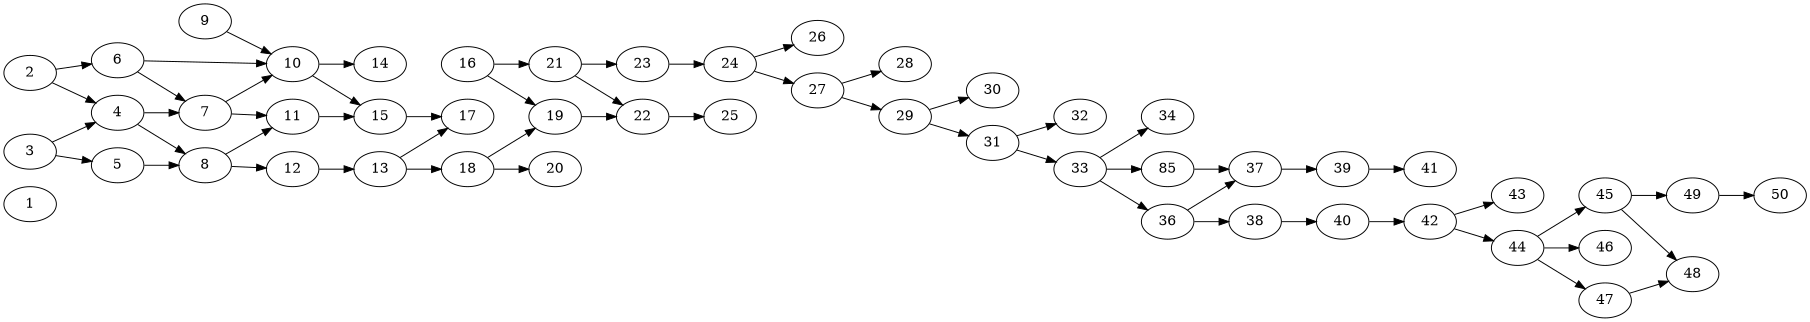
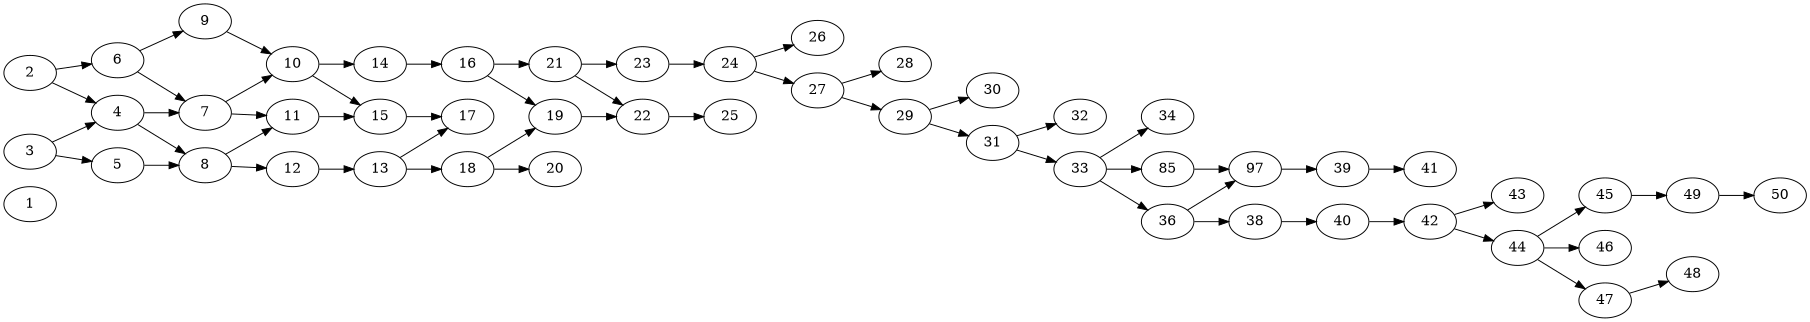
edge "6" -> "10": now "6" -> "9"
edge "14" -> "16": added
node "37": label "37" -> "97"
edge "45" -> "48": removed
